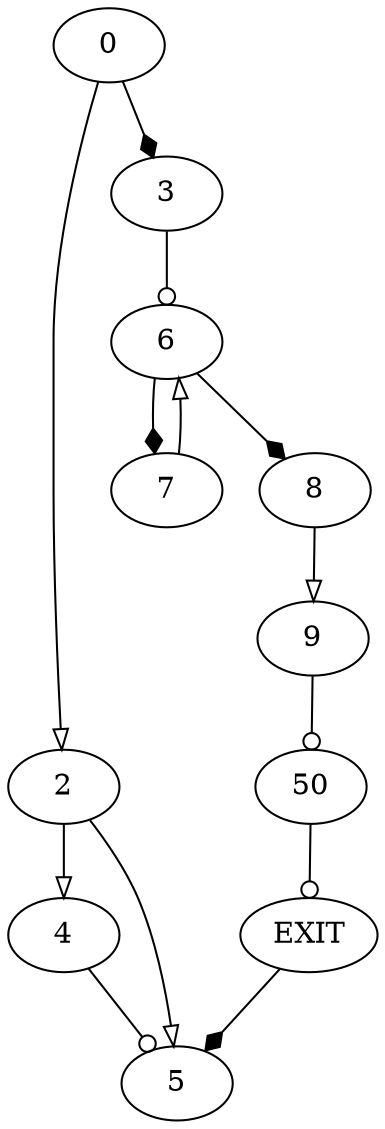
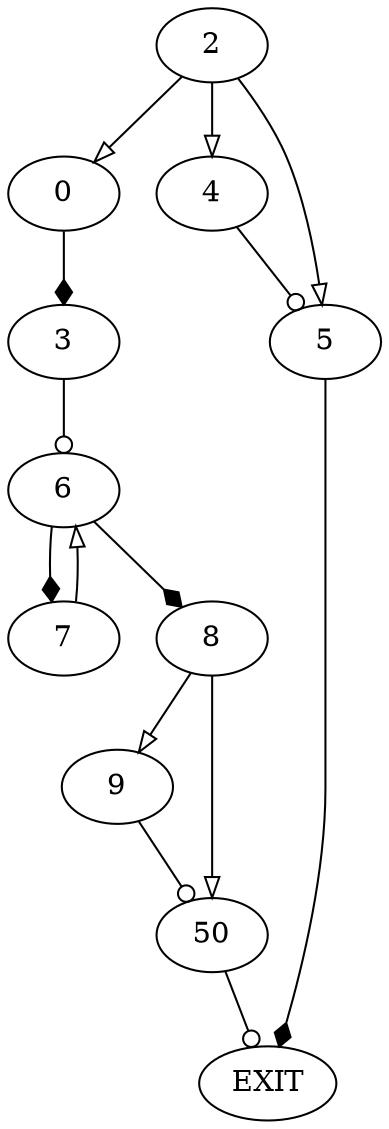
edge "0" -> "2": reversed
edge "8" -> "50": added
edge "EXIT" -> "5": reversed
